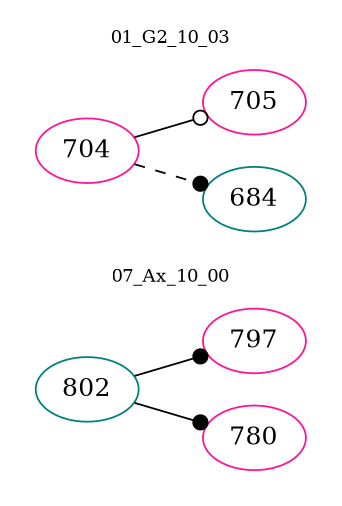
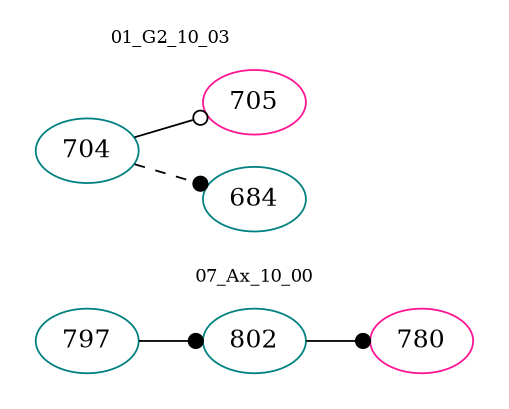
node "704": color deeppink -> teal
node "797": color deeppink -> teal
edge "802" -> "797": reversed
